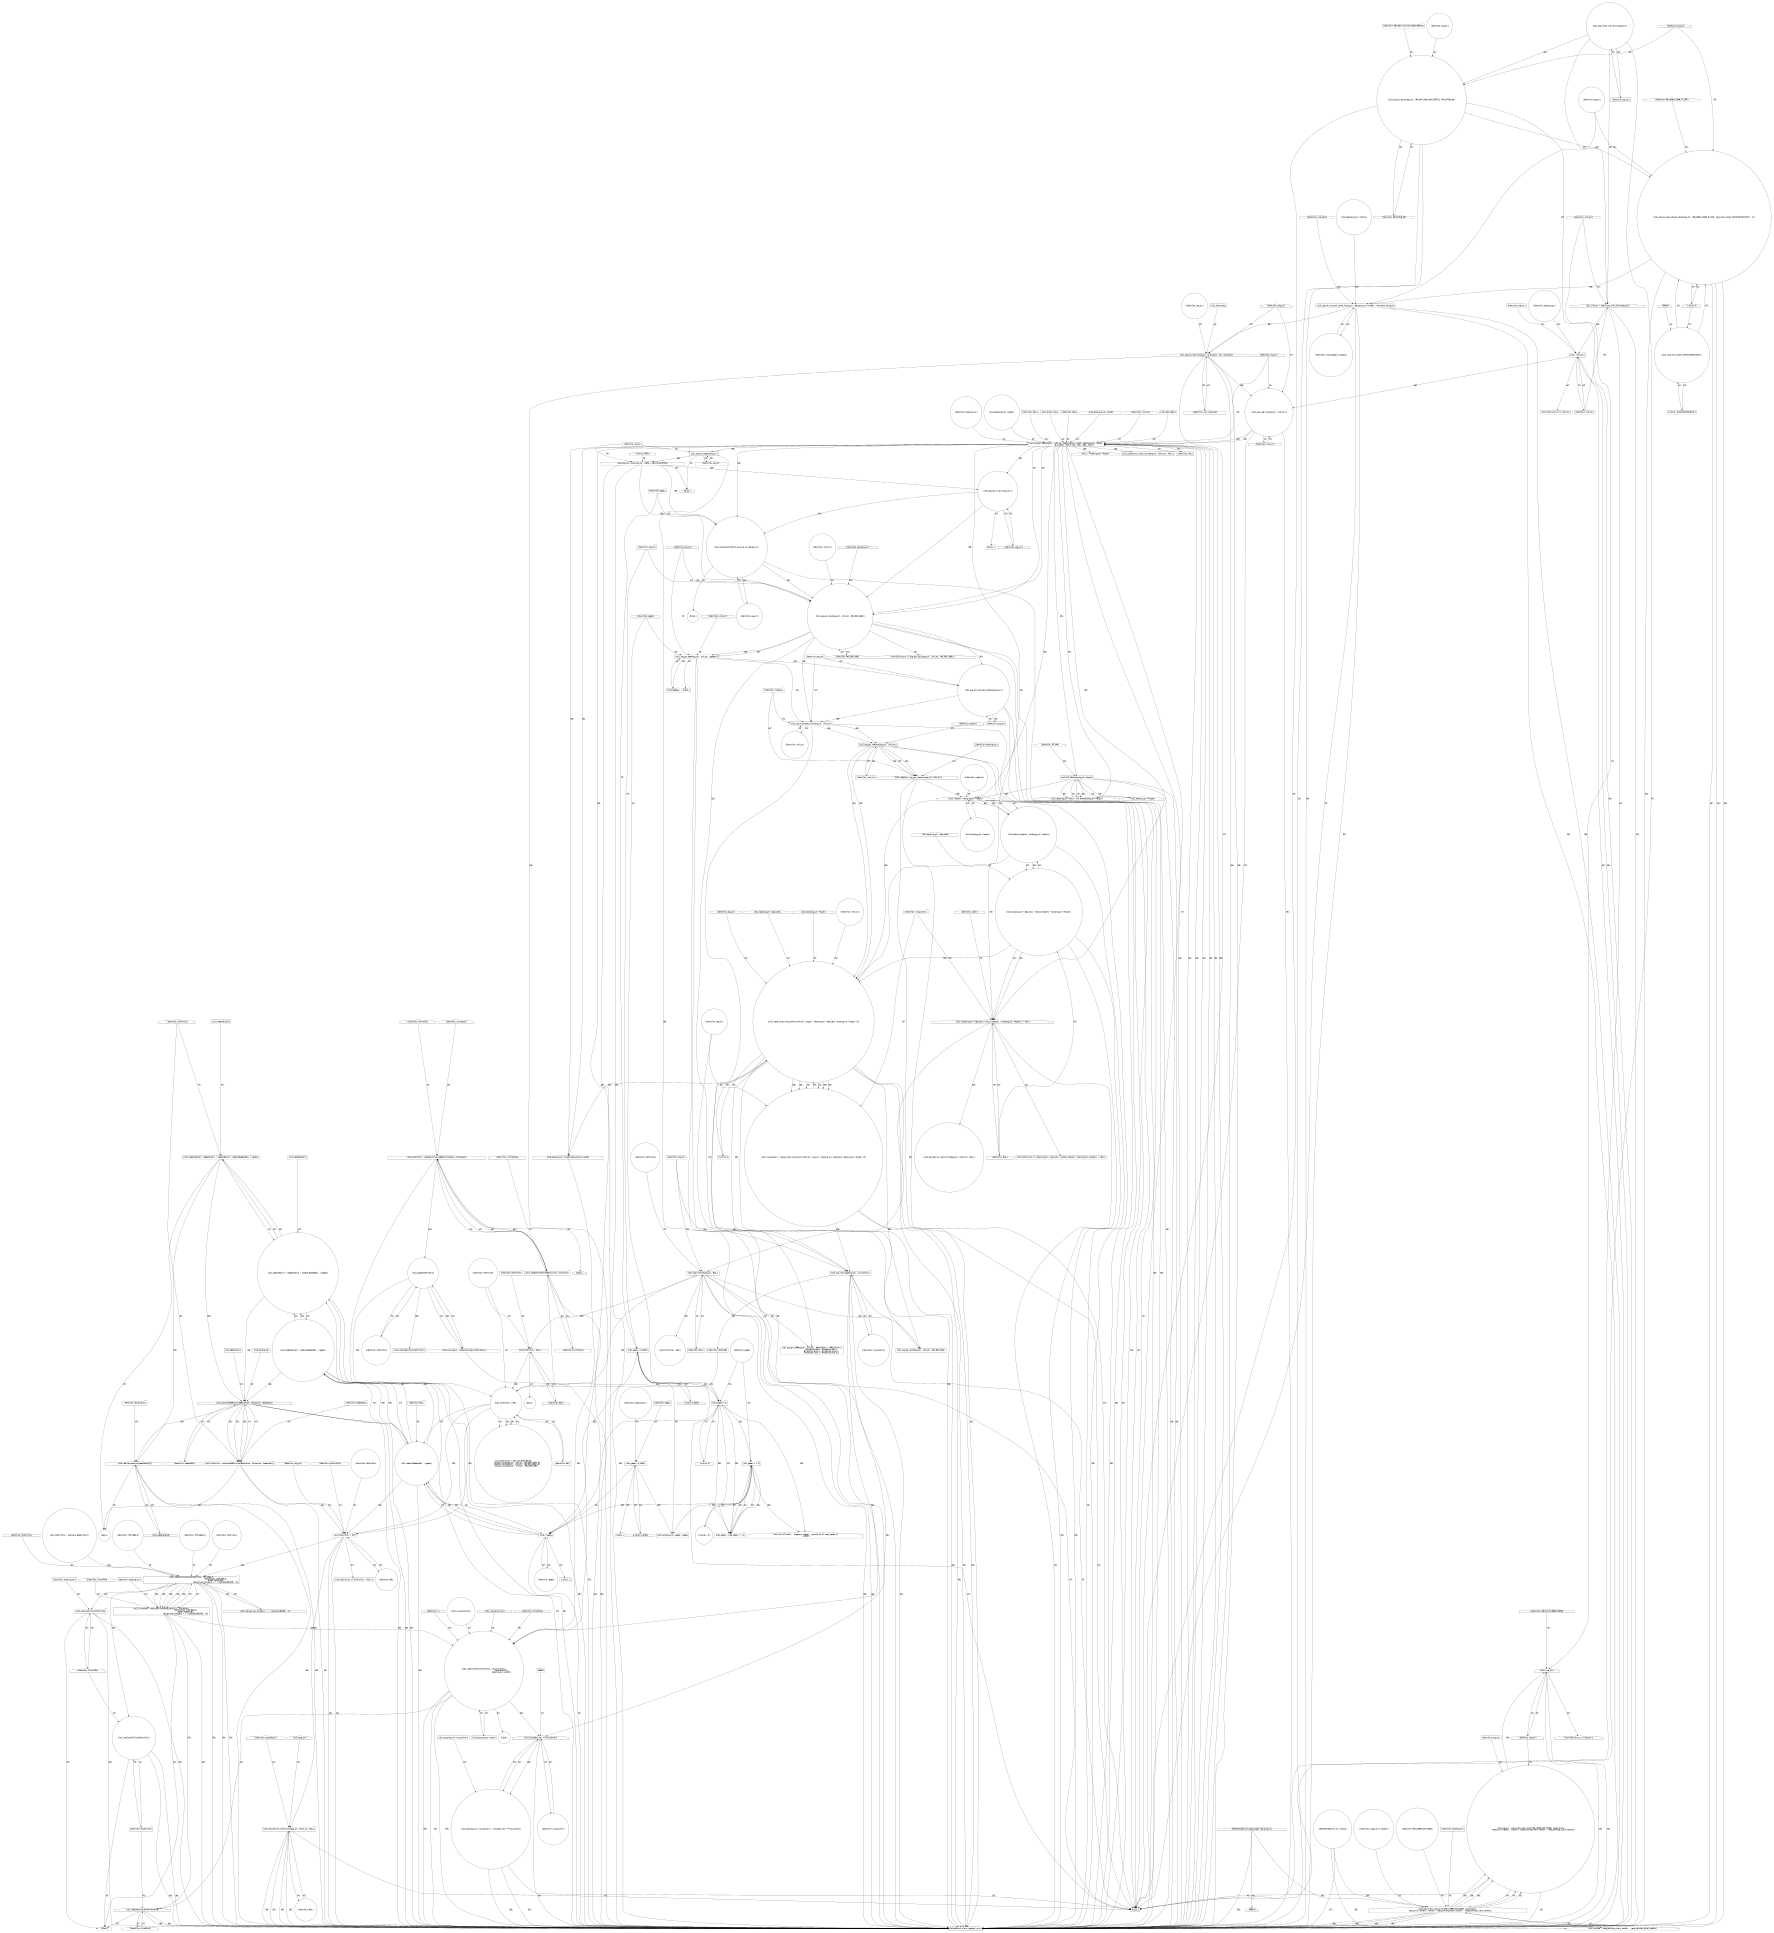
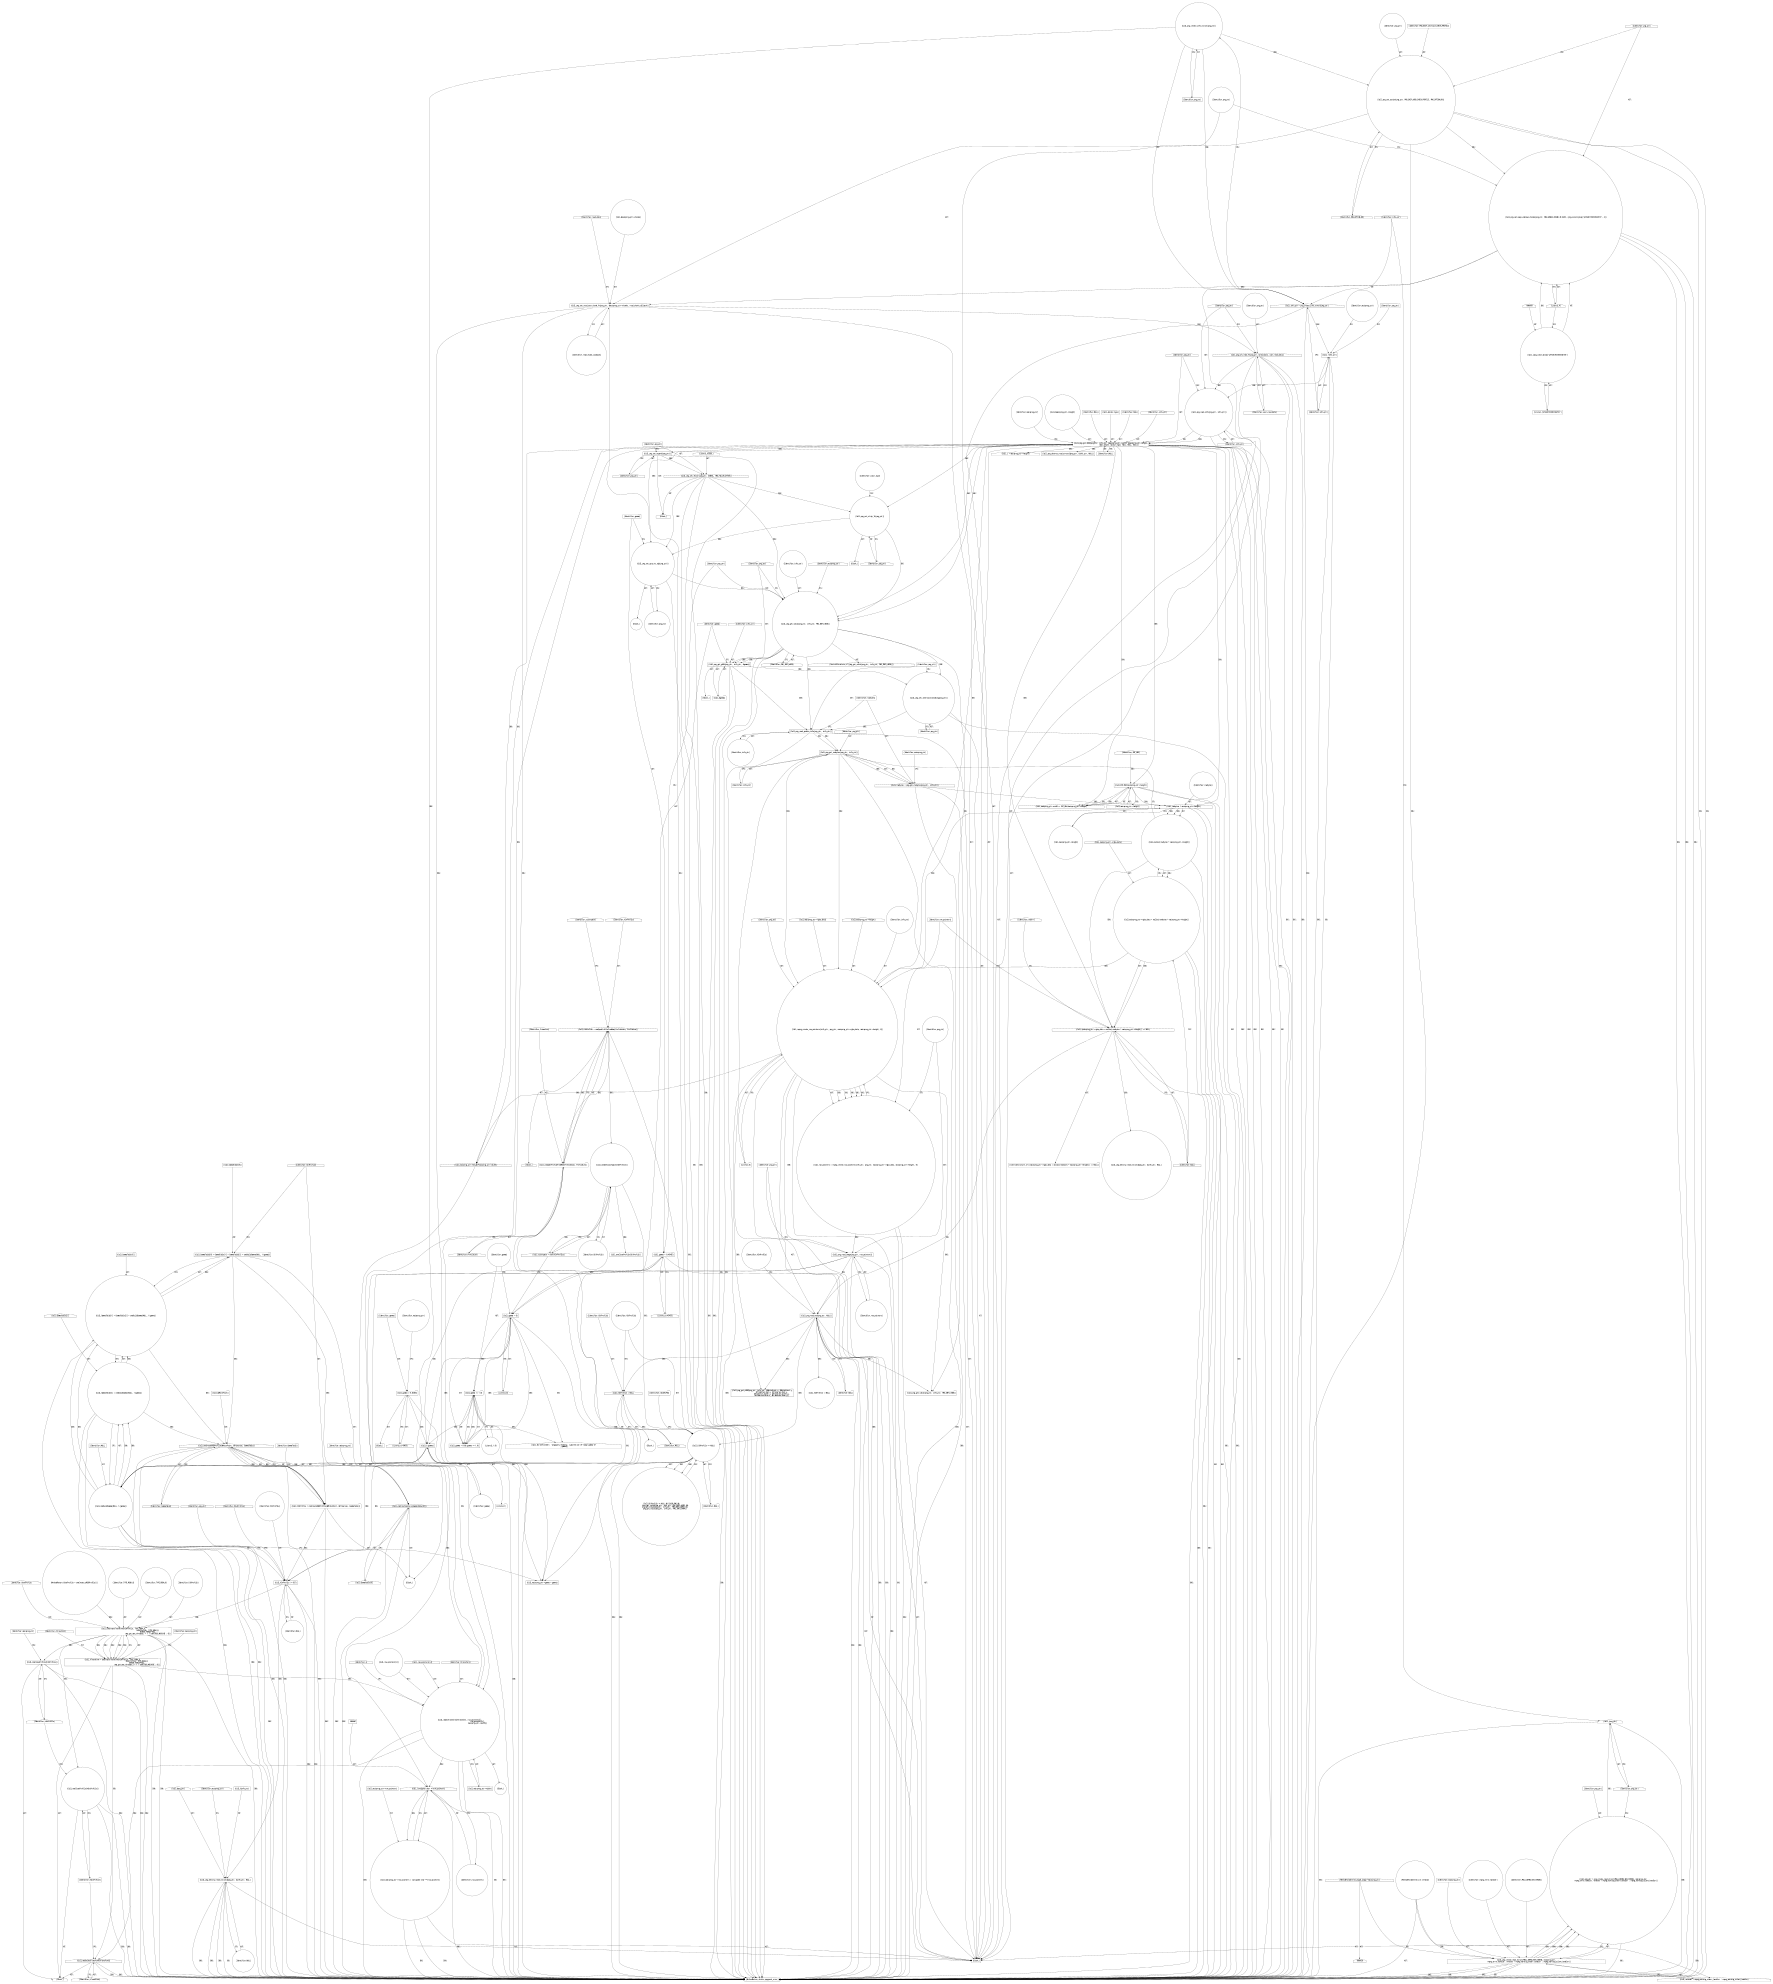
node "(Identifier,PNG_HANDLE_CHUNK_IF_SAFE)": removed
edge "(Call,info_ptr = png_create_info_struct(png_ptr))" -> "(Call,png_create_info_struct(png_ptr))": added, label "CFG:"
node "(Call,&read_data)": removed
node "(Identifier,read_pngquant_callback)": label "(Identifier,read_pngquant_callback)" -> "(Identifier,read_chunk_callback)"
node "(Call,&mainprog_ptr->width)": removed
node "(Call,&bit_depth)": removed
node "(ControlStructure,if (!info_ptr))": removed
node "(Identifier,color_type)": added
node "(Call,cmsCreateTransform_set_gray_to_rgb(png_ptr))": label "(Call,cmsCreateTransform_set_gray_to_rgb(png_ptr))" -> "(Call,png_set_gray_to_rgb(png_ptr))"
edge "(Call,malloc(rowbytes * mainprog_ptr->height))" -> "(Call,rowbytes * mainprog_ptr->height)": now "(Call,malloc(rowbytes * mainprog_ptr->height))" -> "(Call,png_get_rowbytes(png_ptr, info_ptr))"
node "(Identifier,ProfileData)": label "(Identifier,ProfileData)" -> "(Identifier,Primaries)"
node "(Call,gamma(hInProfile))": label "(Call,gamma(hInProfile))" -> "(Call,cmsGetColorSpace(hInProfile))"
node "(Call,cmsOpenProfileFromMem(Literal, ProfileLen))": label "(Call,cmsOpenProfileFromMem(Literal, ProfileLen))" -> "(Call,cmsOpenProfileFromMem(ProfileData, ProfileLen))"
edge "(Call,png_read_image(png_ptr, row_pointers))" -> "(Identifier,COLOR_PNG)": now "(Call,png_read_image(png_ptr, row_pointers))" -> "(Call,png_read_end(png_ptr, NULL))"
node "(Call,GammaTable[2])": added
node "(Call,&Primaries)": removed
node "(Call,colorspace = cmsGetColorSpace(hInProfile))": label "(Call,colorspace = cmsGetColorSpace(hInProfile))" -> "(Call,colorspace = char(hInProfile))"
edge "(Call,gamma > 0)" -> "(Call,mainprog_ptr->gamma = gamma)": added, label "DDG:"
edge "(Call,cmsBuildGamma(NULL, 1/gamma))" -> "(Call,1/gamma)": now "(Call,cmsBuildGamma(NULL, 1/gamma))" -> "(Call,mainprog_ptr->gamma = gamma)"
node "(Call,hOutProfile = cmsCreate_sRGBProfile())": label "(Call,hOutProfile = cmsCreate_sRGBProfile())" -> "(MethodReturn,hOutProfile = cmsCreate_sRGBProfile())"
node "(ControlStructure,if (hInProfile != NULL))": removed
node "(Call,omp_get_max_threads() > 1 ? cmsFLAGS_NOCACHE : 0)": removed
node "(Identifier,PNG_OUT_OF_MEMORY_ERROR)": removed
node "(ControlStructure,if (!png_ptr))": removed
node "(Call,&info_ptr)": added
edge "(MethodParameterIn,png24_image *mainprog_ptr)" -> "(MethodReturn,static pngquant_error)": removed, label "DDG:"
